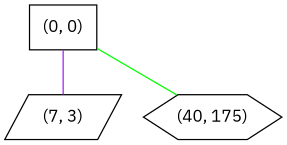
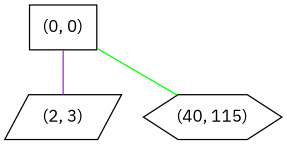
node "(7, 3)": label "(7, 3)" -> "(2, 3)"
node "(40, 175)": label "(40, 175)" -> "(40, 115)"
